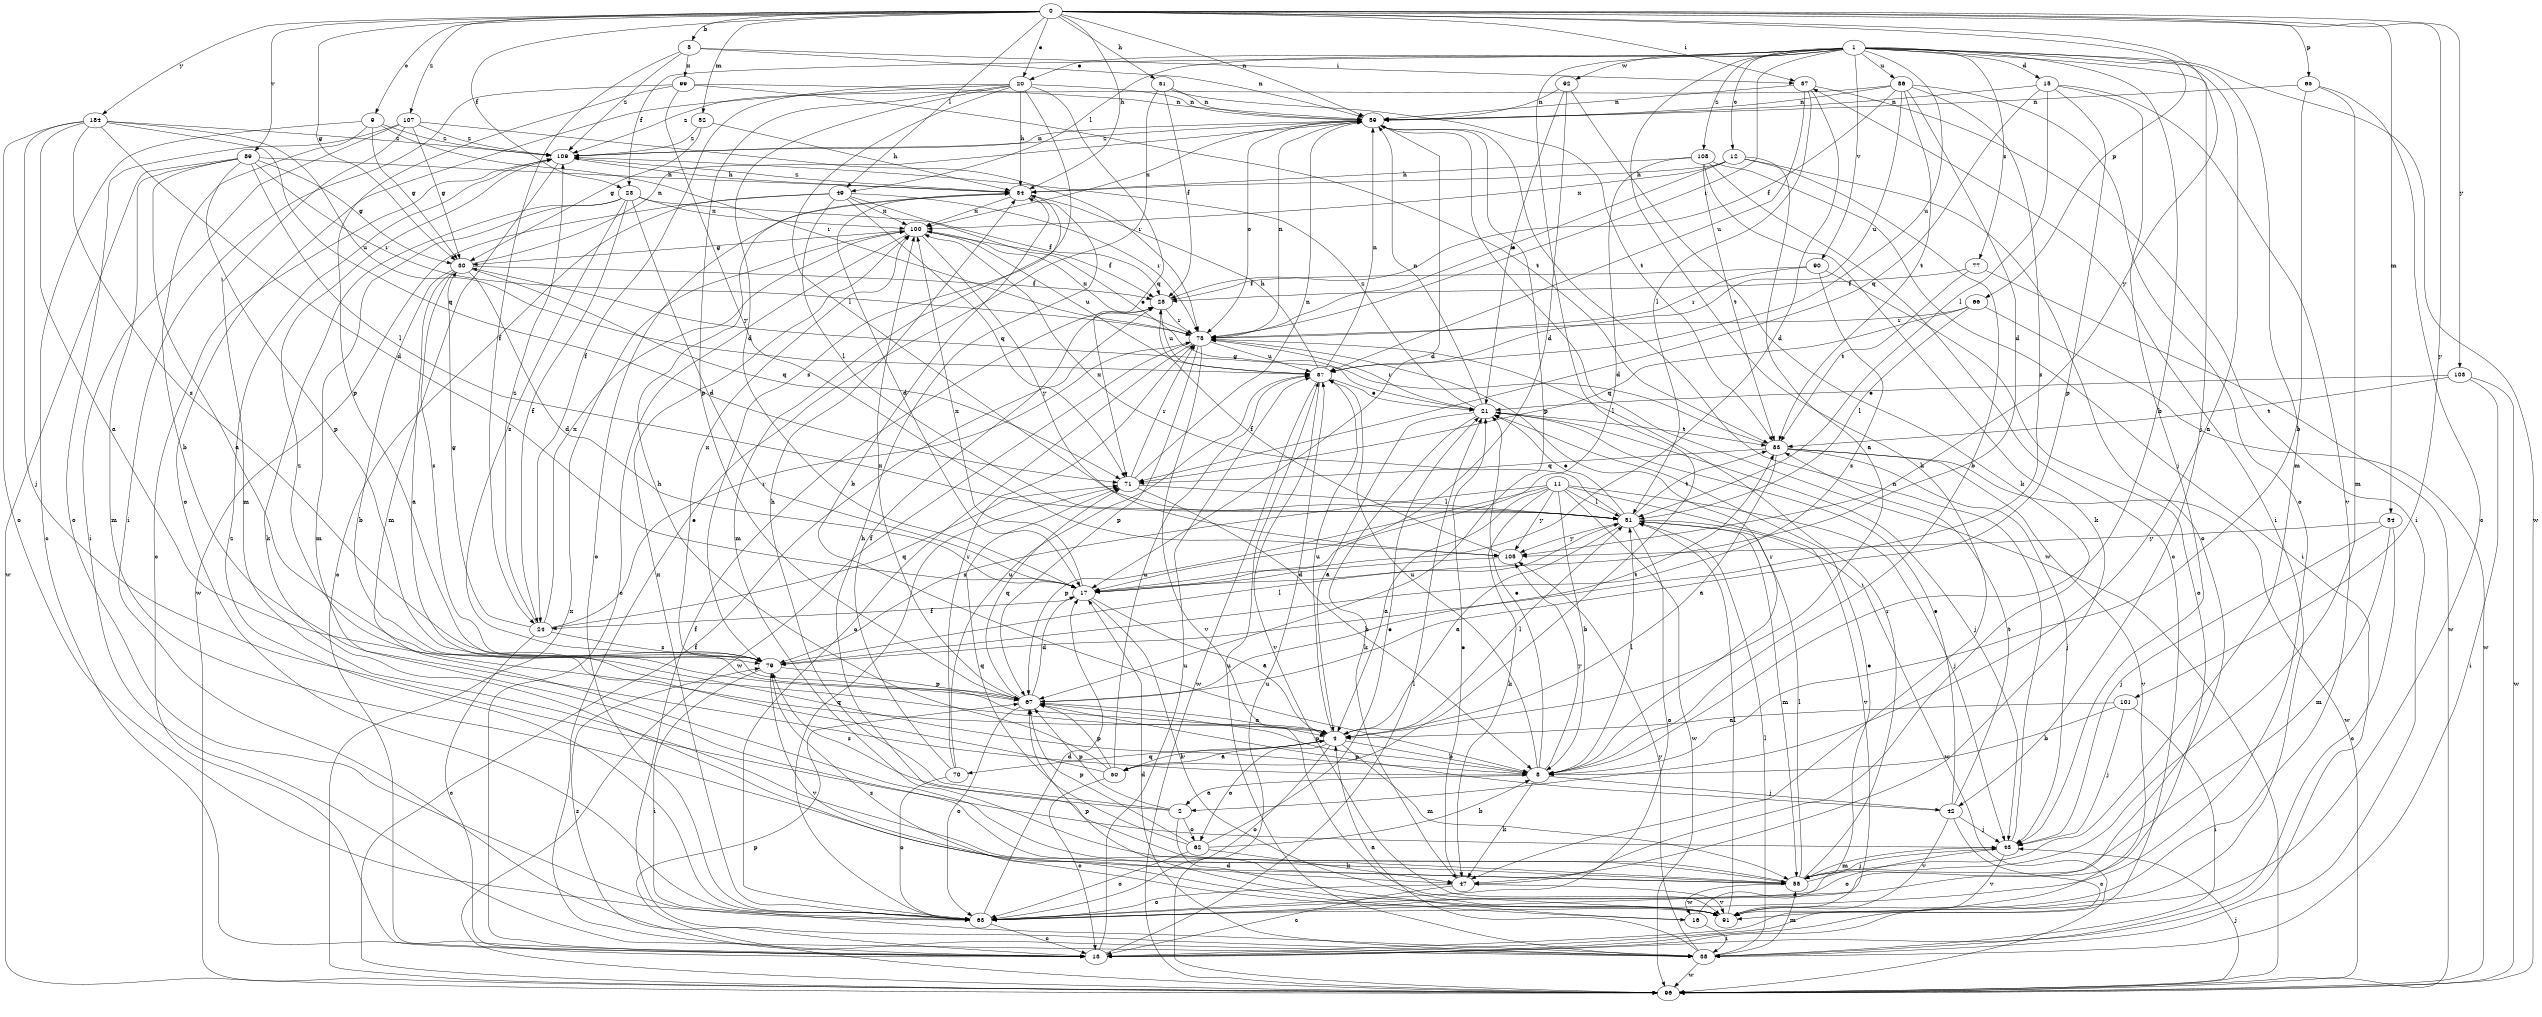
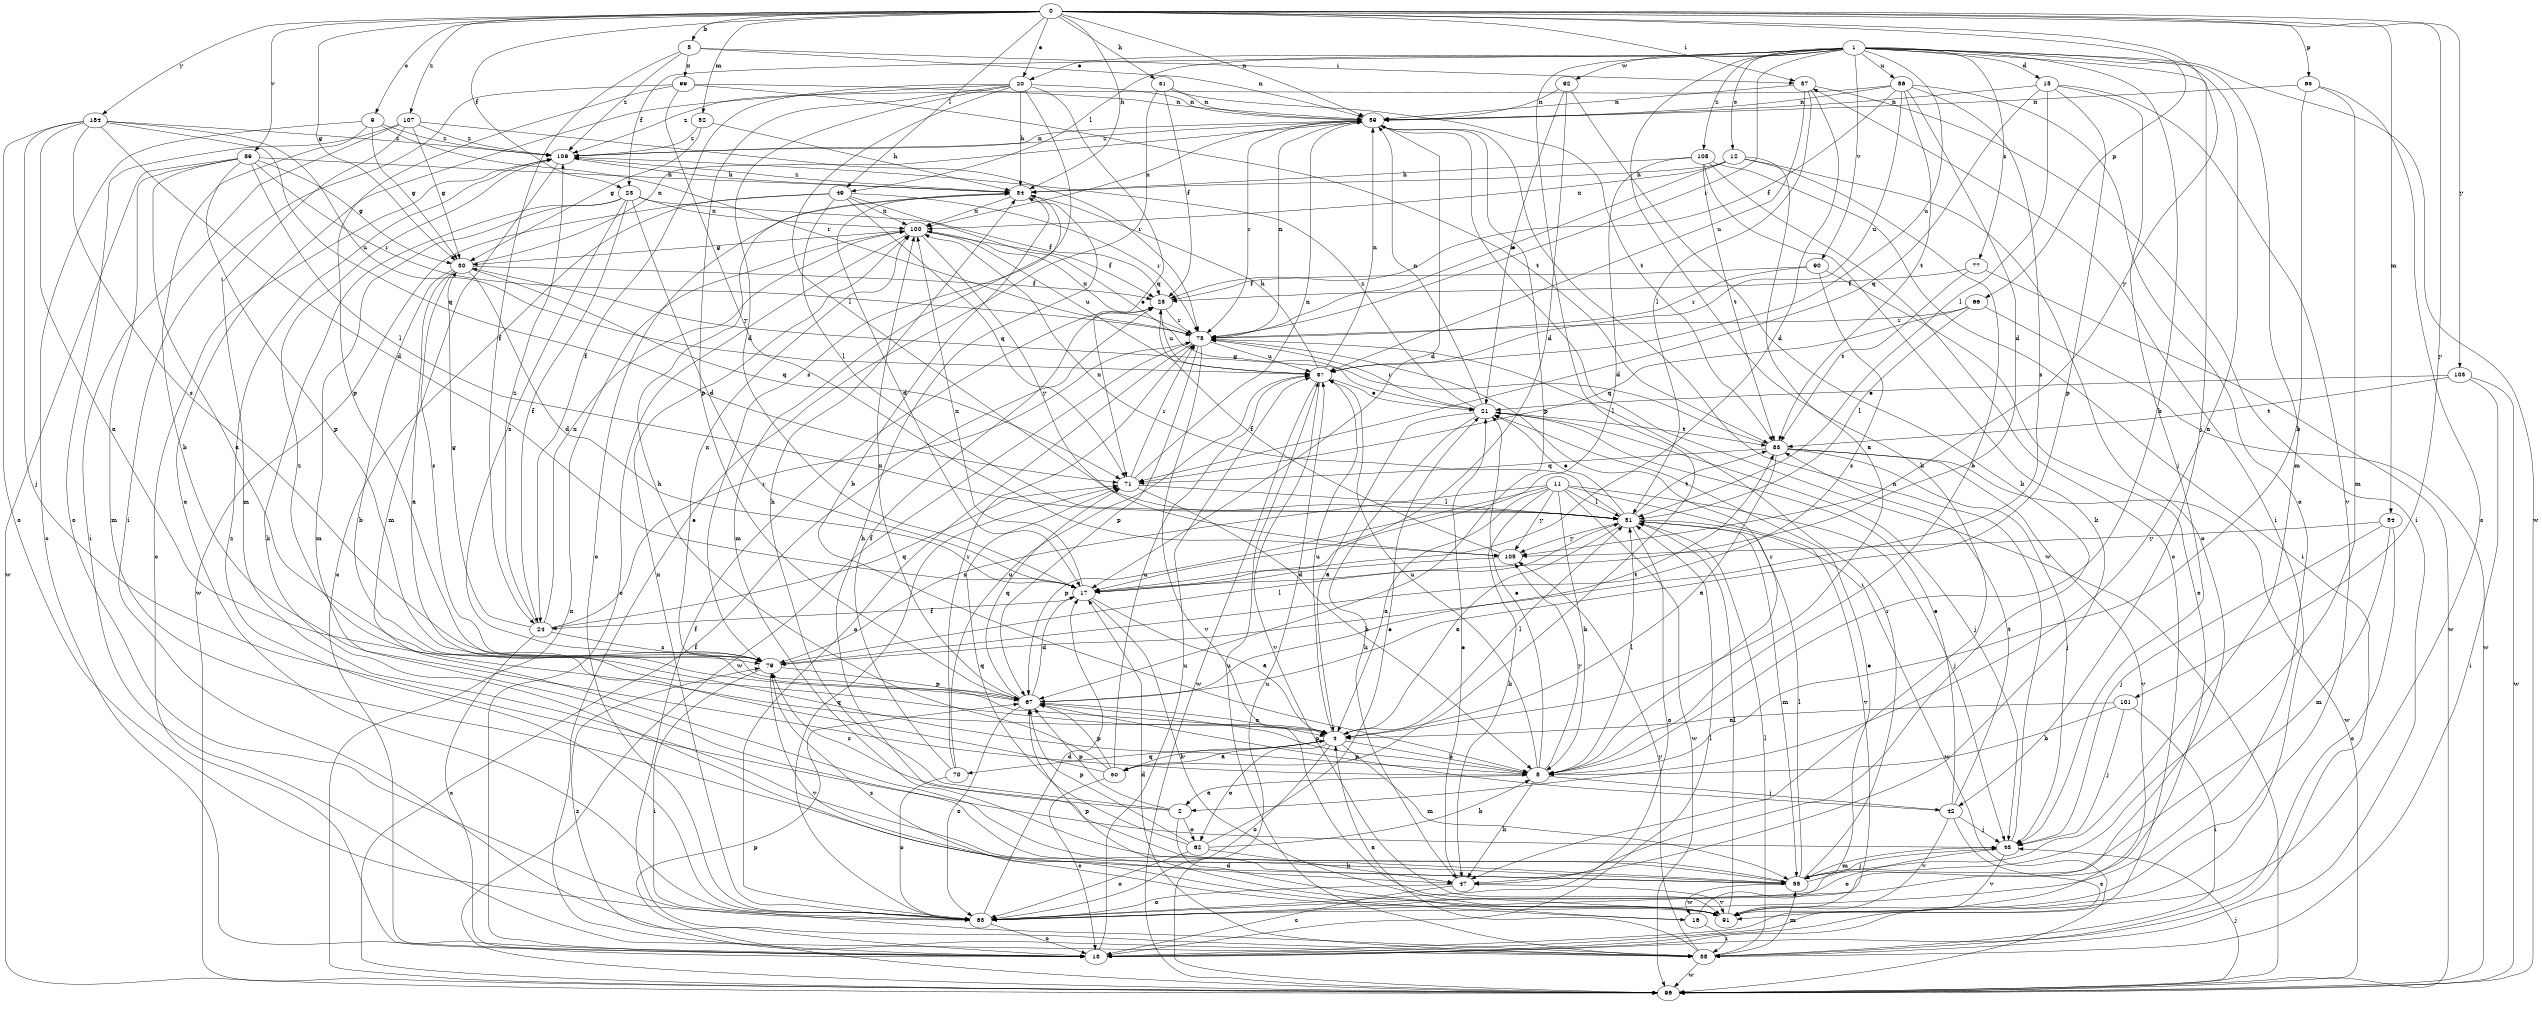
edge "59" -> "75": label "o" -> "r"
edge "13" -> "21": now "13" -> "51"
